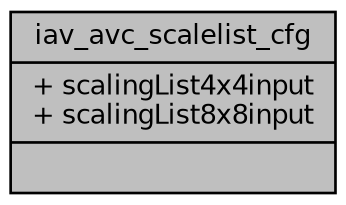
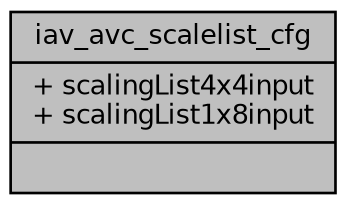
node "iav_avc_scalelist_cfg": text "+ scalingList8x8input" -> "+ scalingList1x8input"
